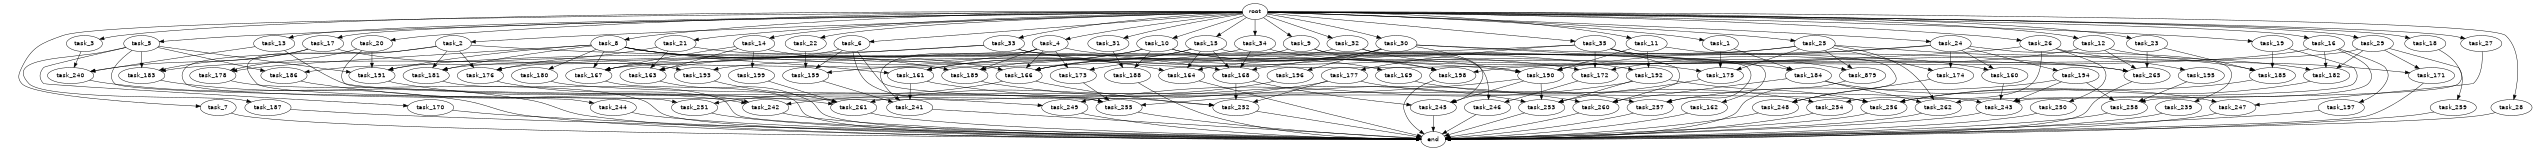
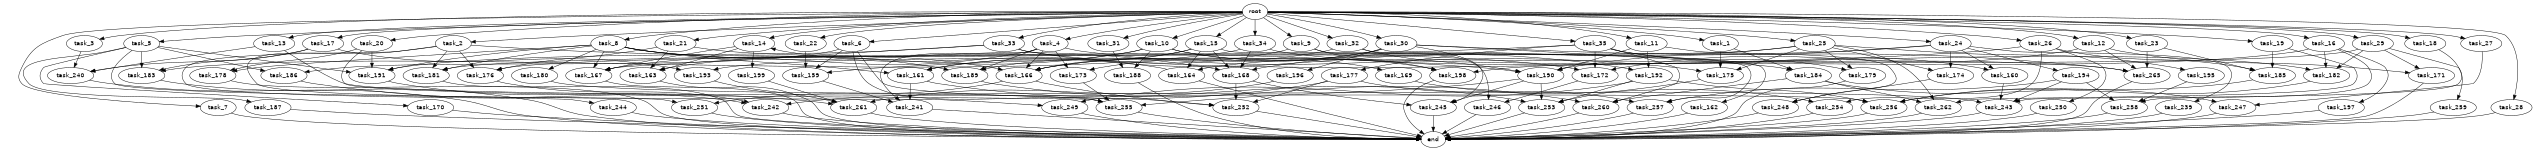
edge "task_14" -> "task_164": reversed
node "task_879": label "task_879" -> "task_179"
